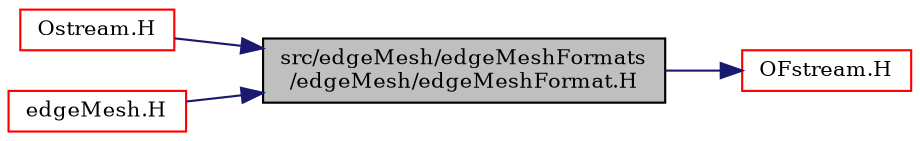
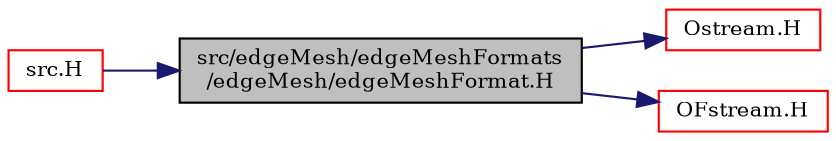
edge "Ostream.H" -> "src/edgeMesh/edgeMeshFormats /edgeMesh/edgeMeshFormat.H": reversed
node "edgeMesh.H": label "edgeMesh.H" -> "src.H"
